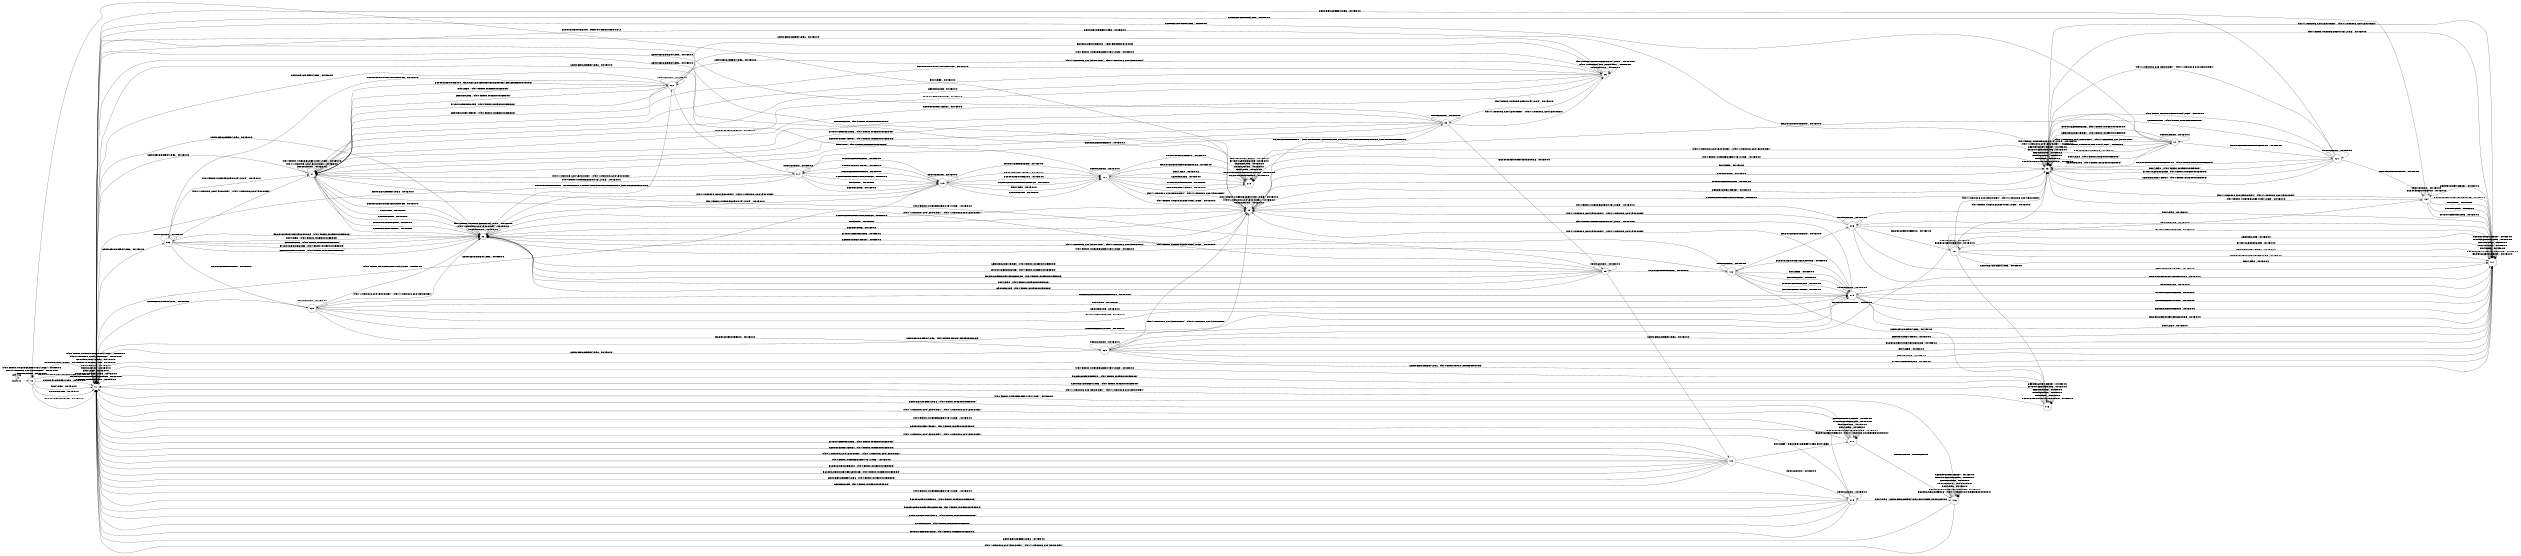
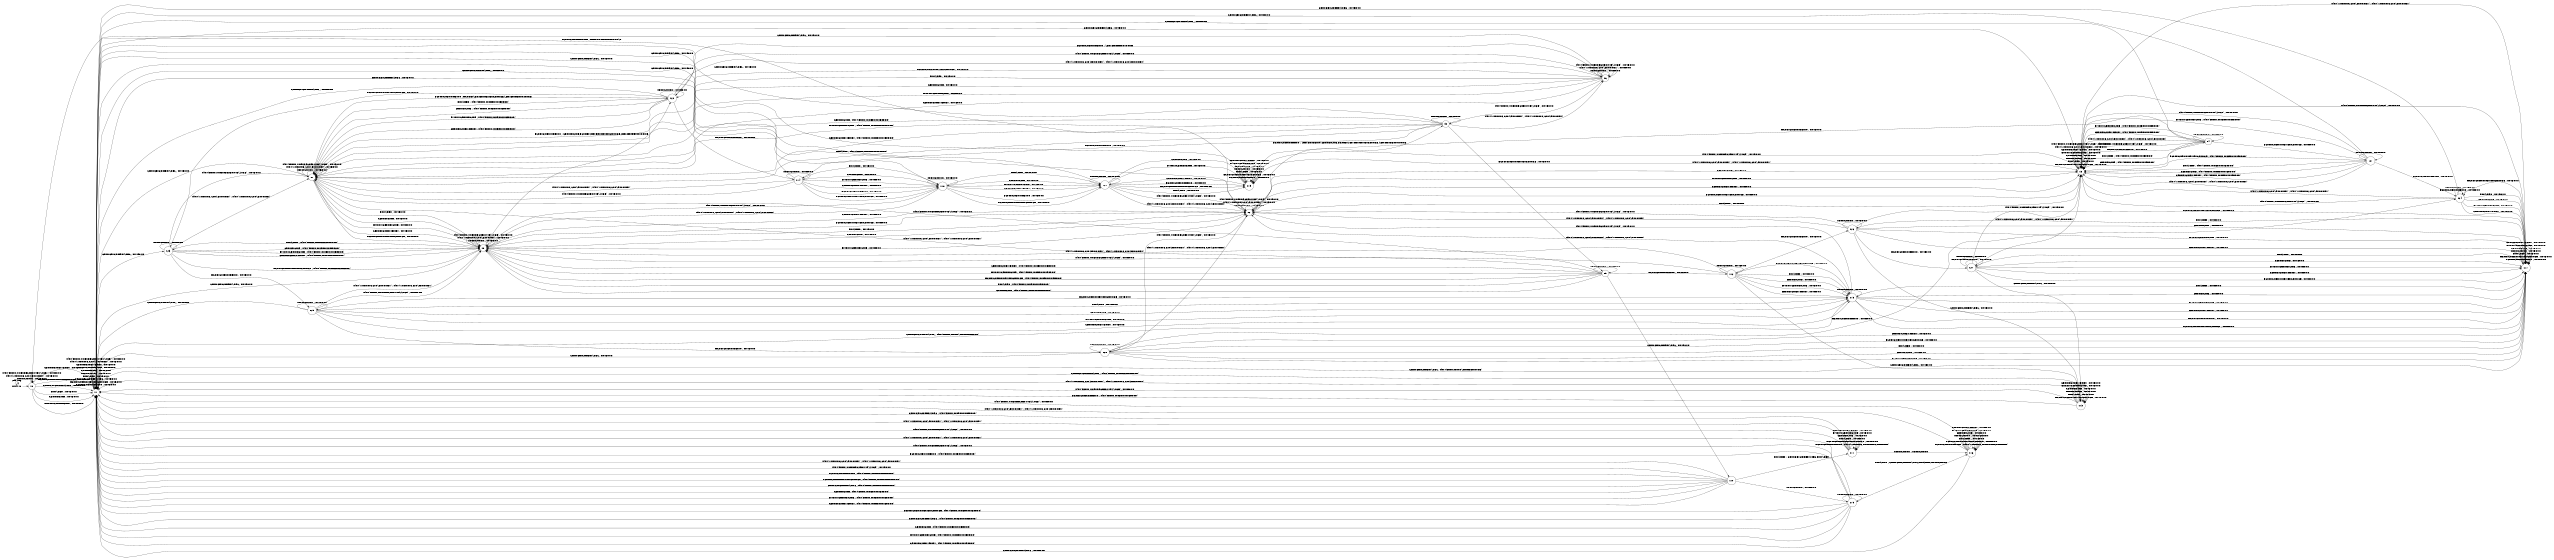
edge "s26" -> "s13": added, label "CHANGE_CIPHER_SPEC / TIMEOUT"
